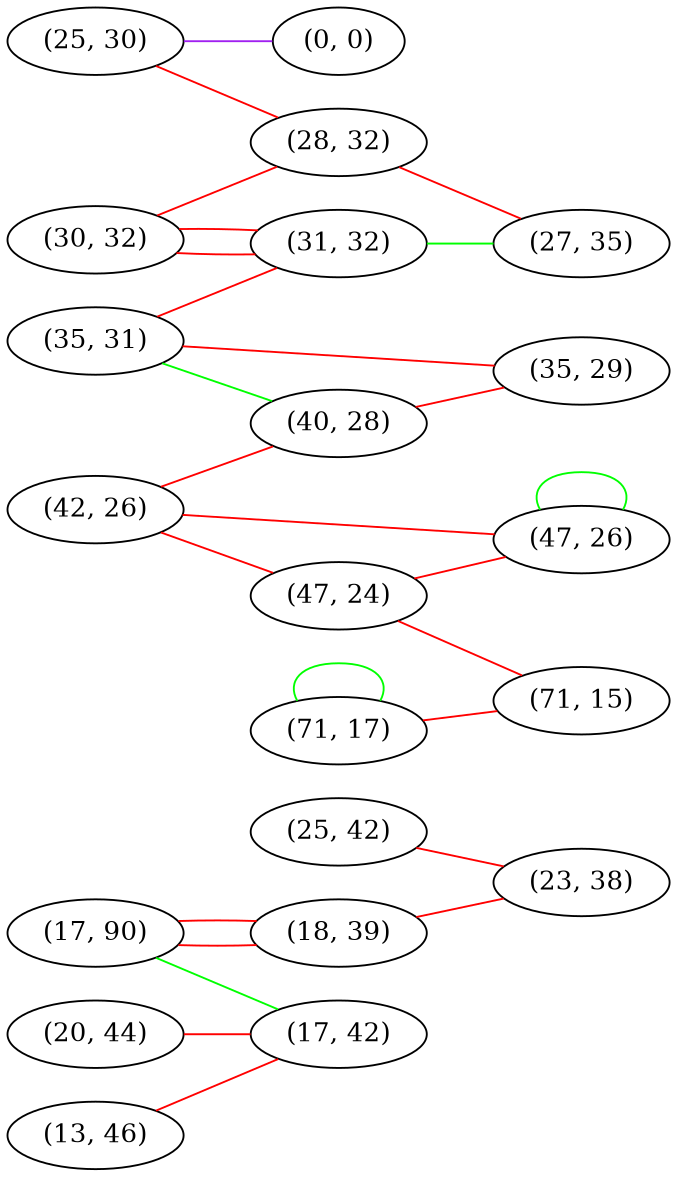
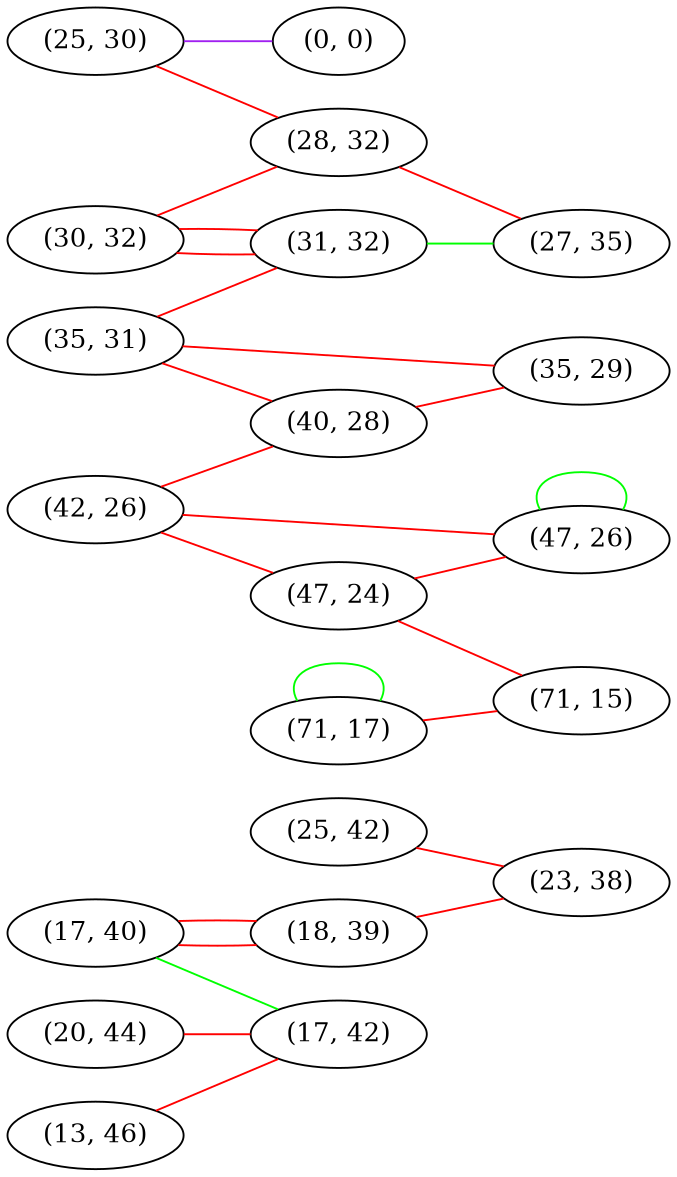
edge "(35, 31)" -- "(40, 28)": color green -> red
node "(17, 90)": label "(17, 90)" -> "(17, 40)"
